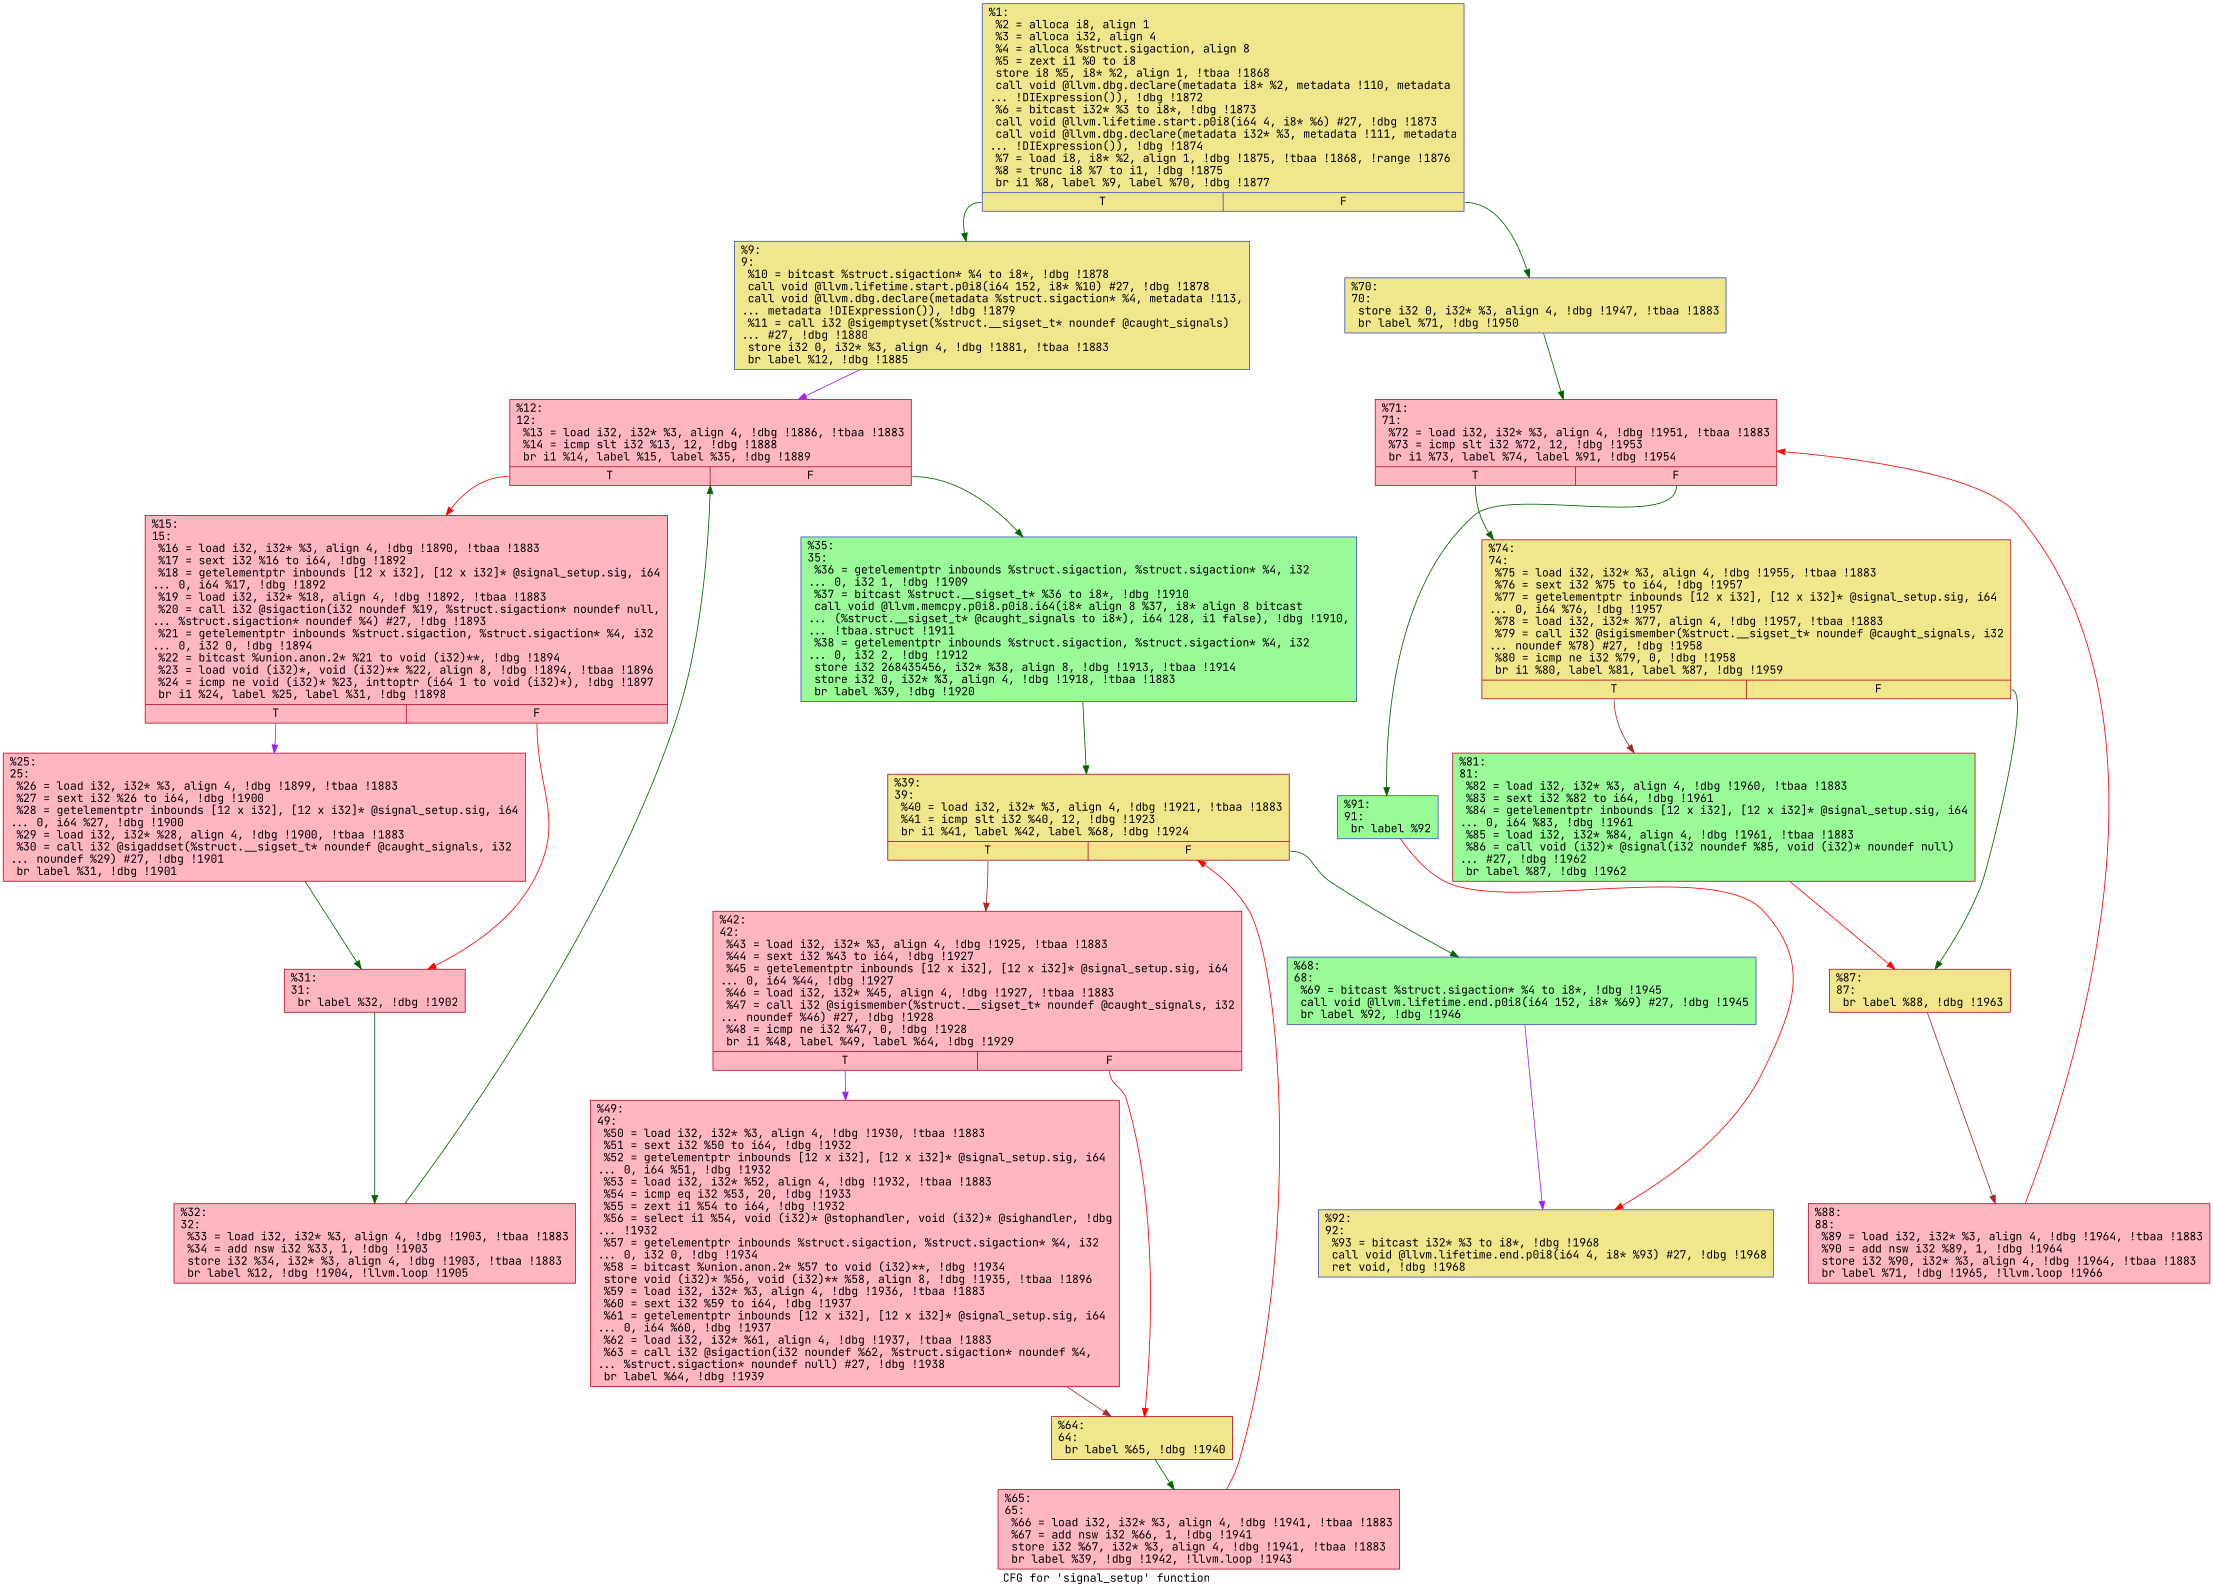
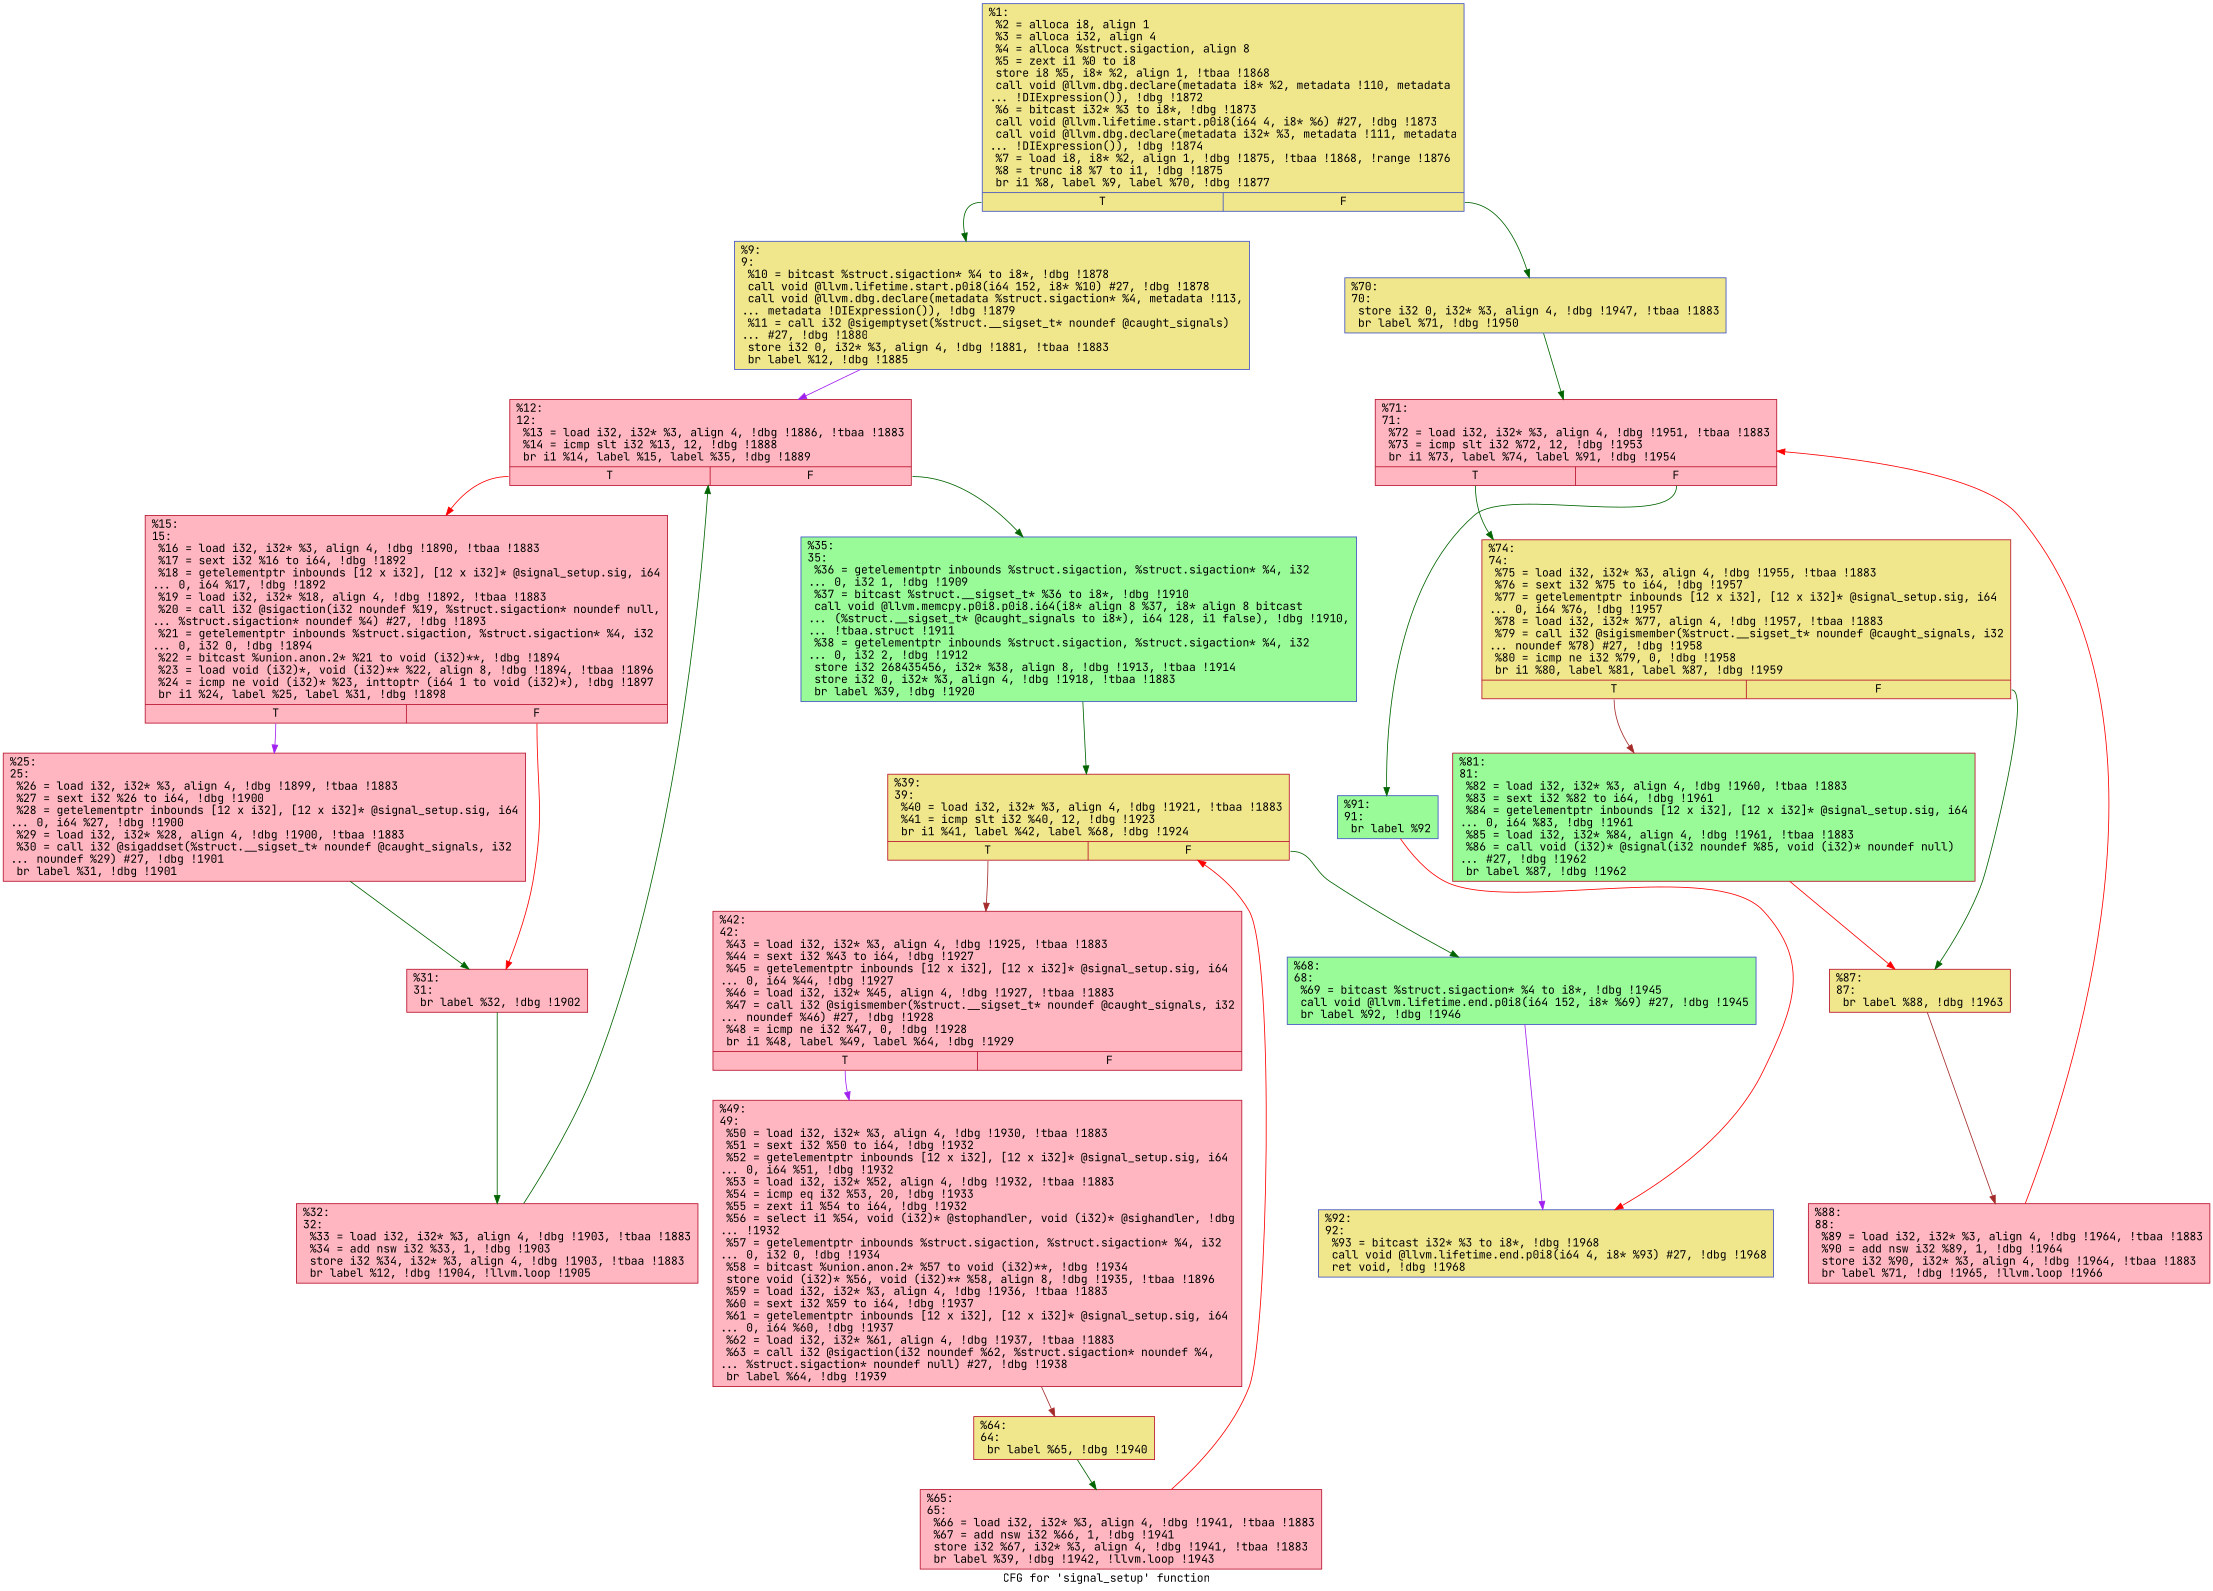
edge "%42:" -> "%64:": removed
